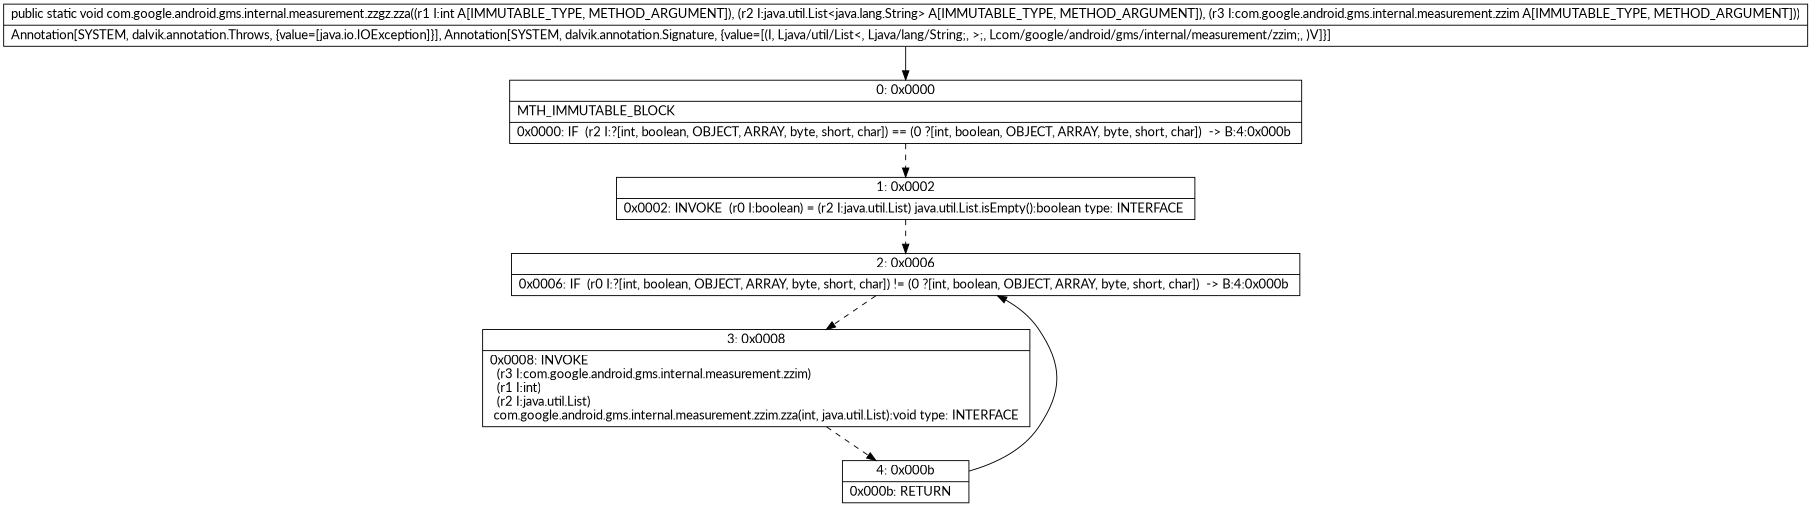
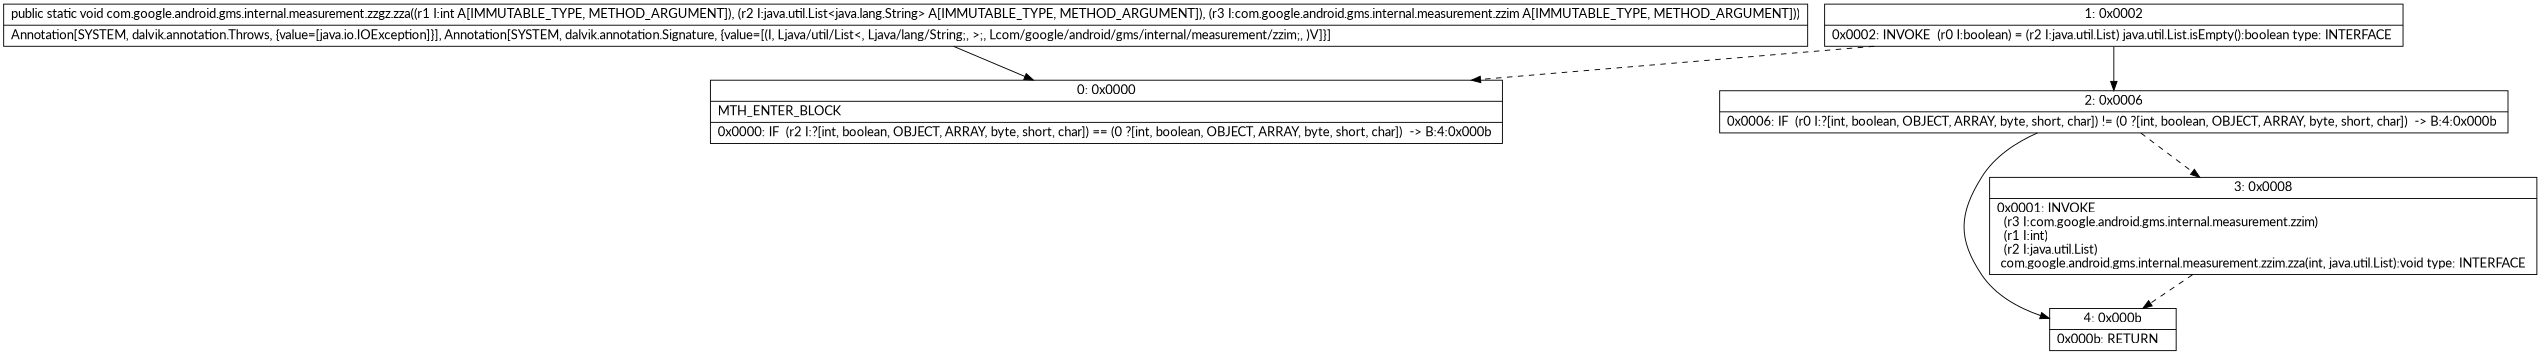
node "0: 0x0000": text "MTH_IMMUTABLE_BLOCK" -> "MTH_ENTER_BLOCK"
edge "0: 0x0000" -> "1: 0x0002": reversed
edge "1: 0x0002" -> "2: 0x0006": style dashed -> solid
node "3: 0x0008": text "0x0008: INVOKE" -> "0x0001: INVOKE"
edge "4: 0x000b" -> "2: 0x0006": reversed
